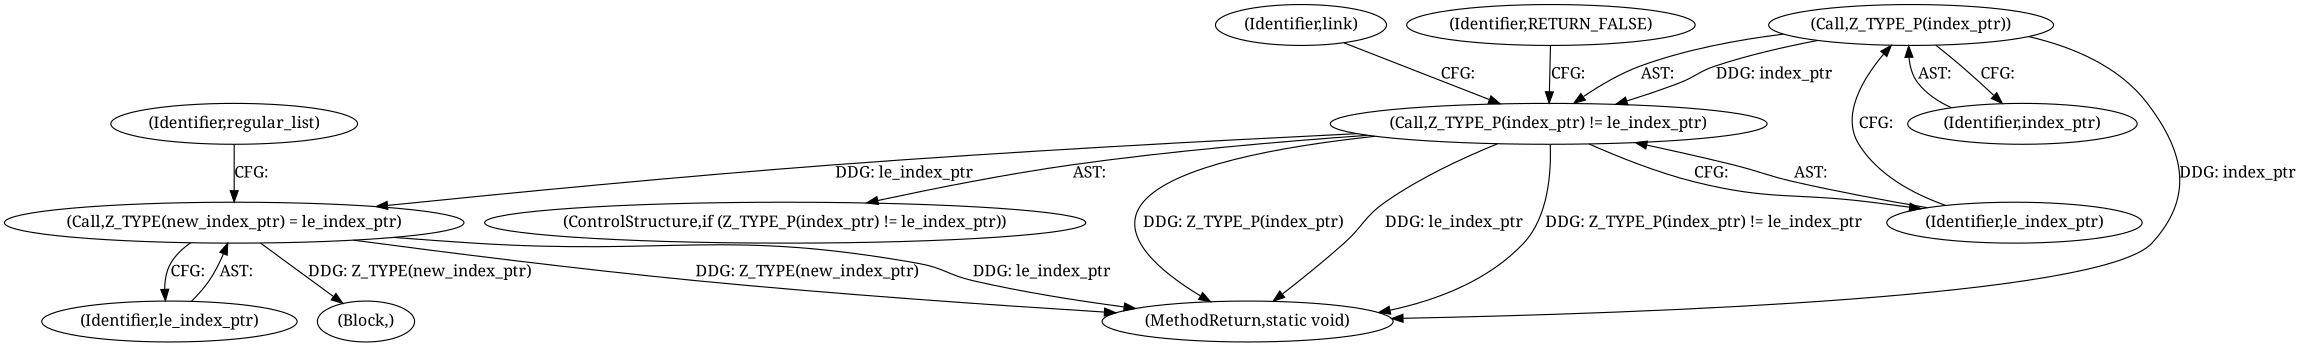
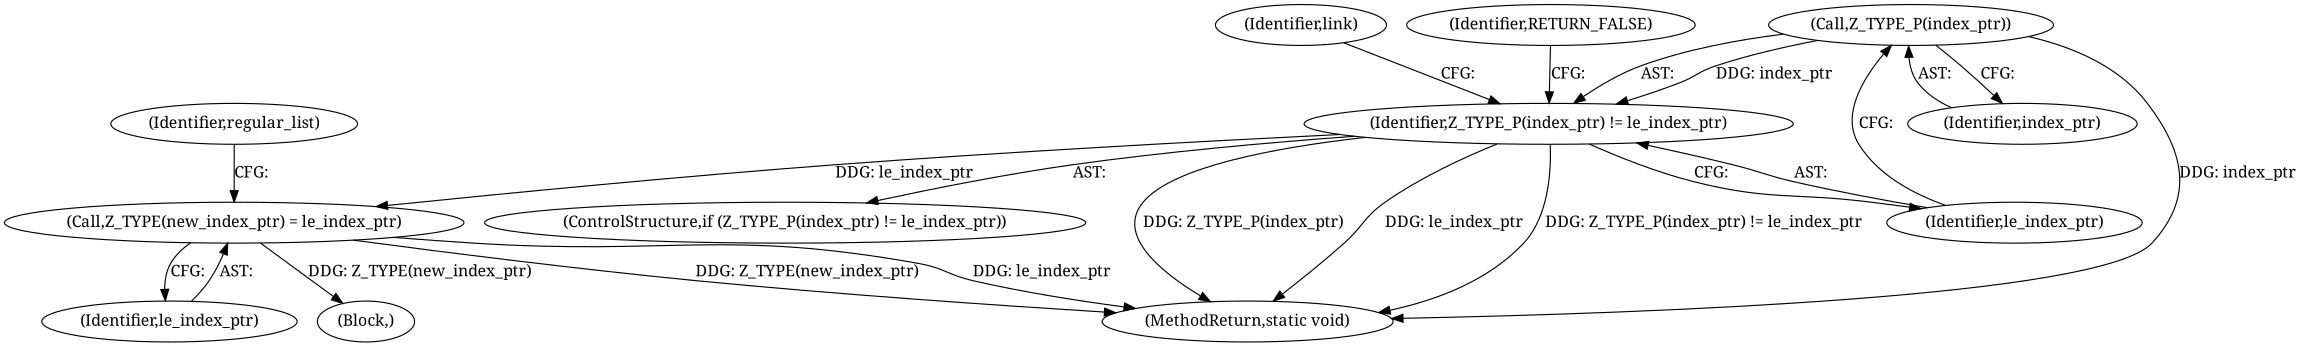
node "(Call,Z_TYPE_P(index_ptr) != le_index_ptr)": label "(Call,Z_TYPE_P(index_ptr) != le_index_ptr)" -> "(Identifier,Z_TYPE_P(index_ptr) != le_index_ptr)"
